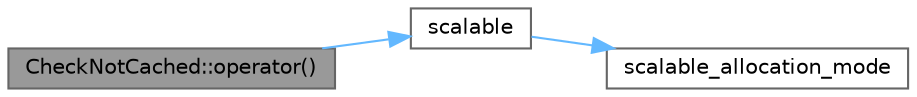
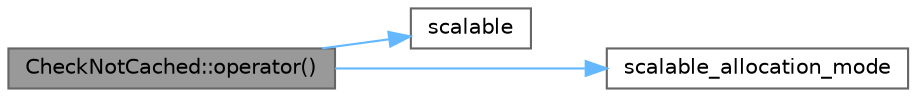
edge "scalable" -> "scalable_allocation_mode": now "CheckNotCached::operator()" -> "scalable_allocation_mode"
